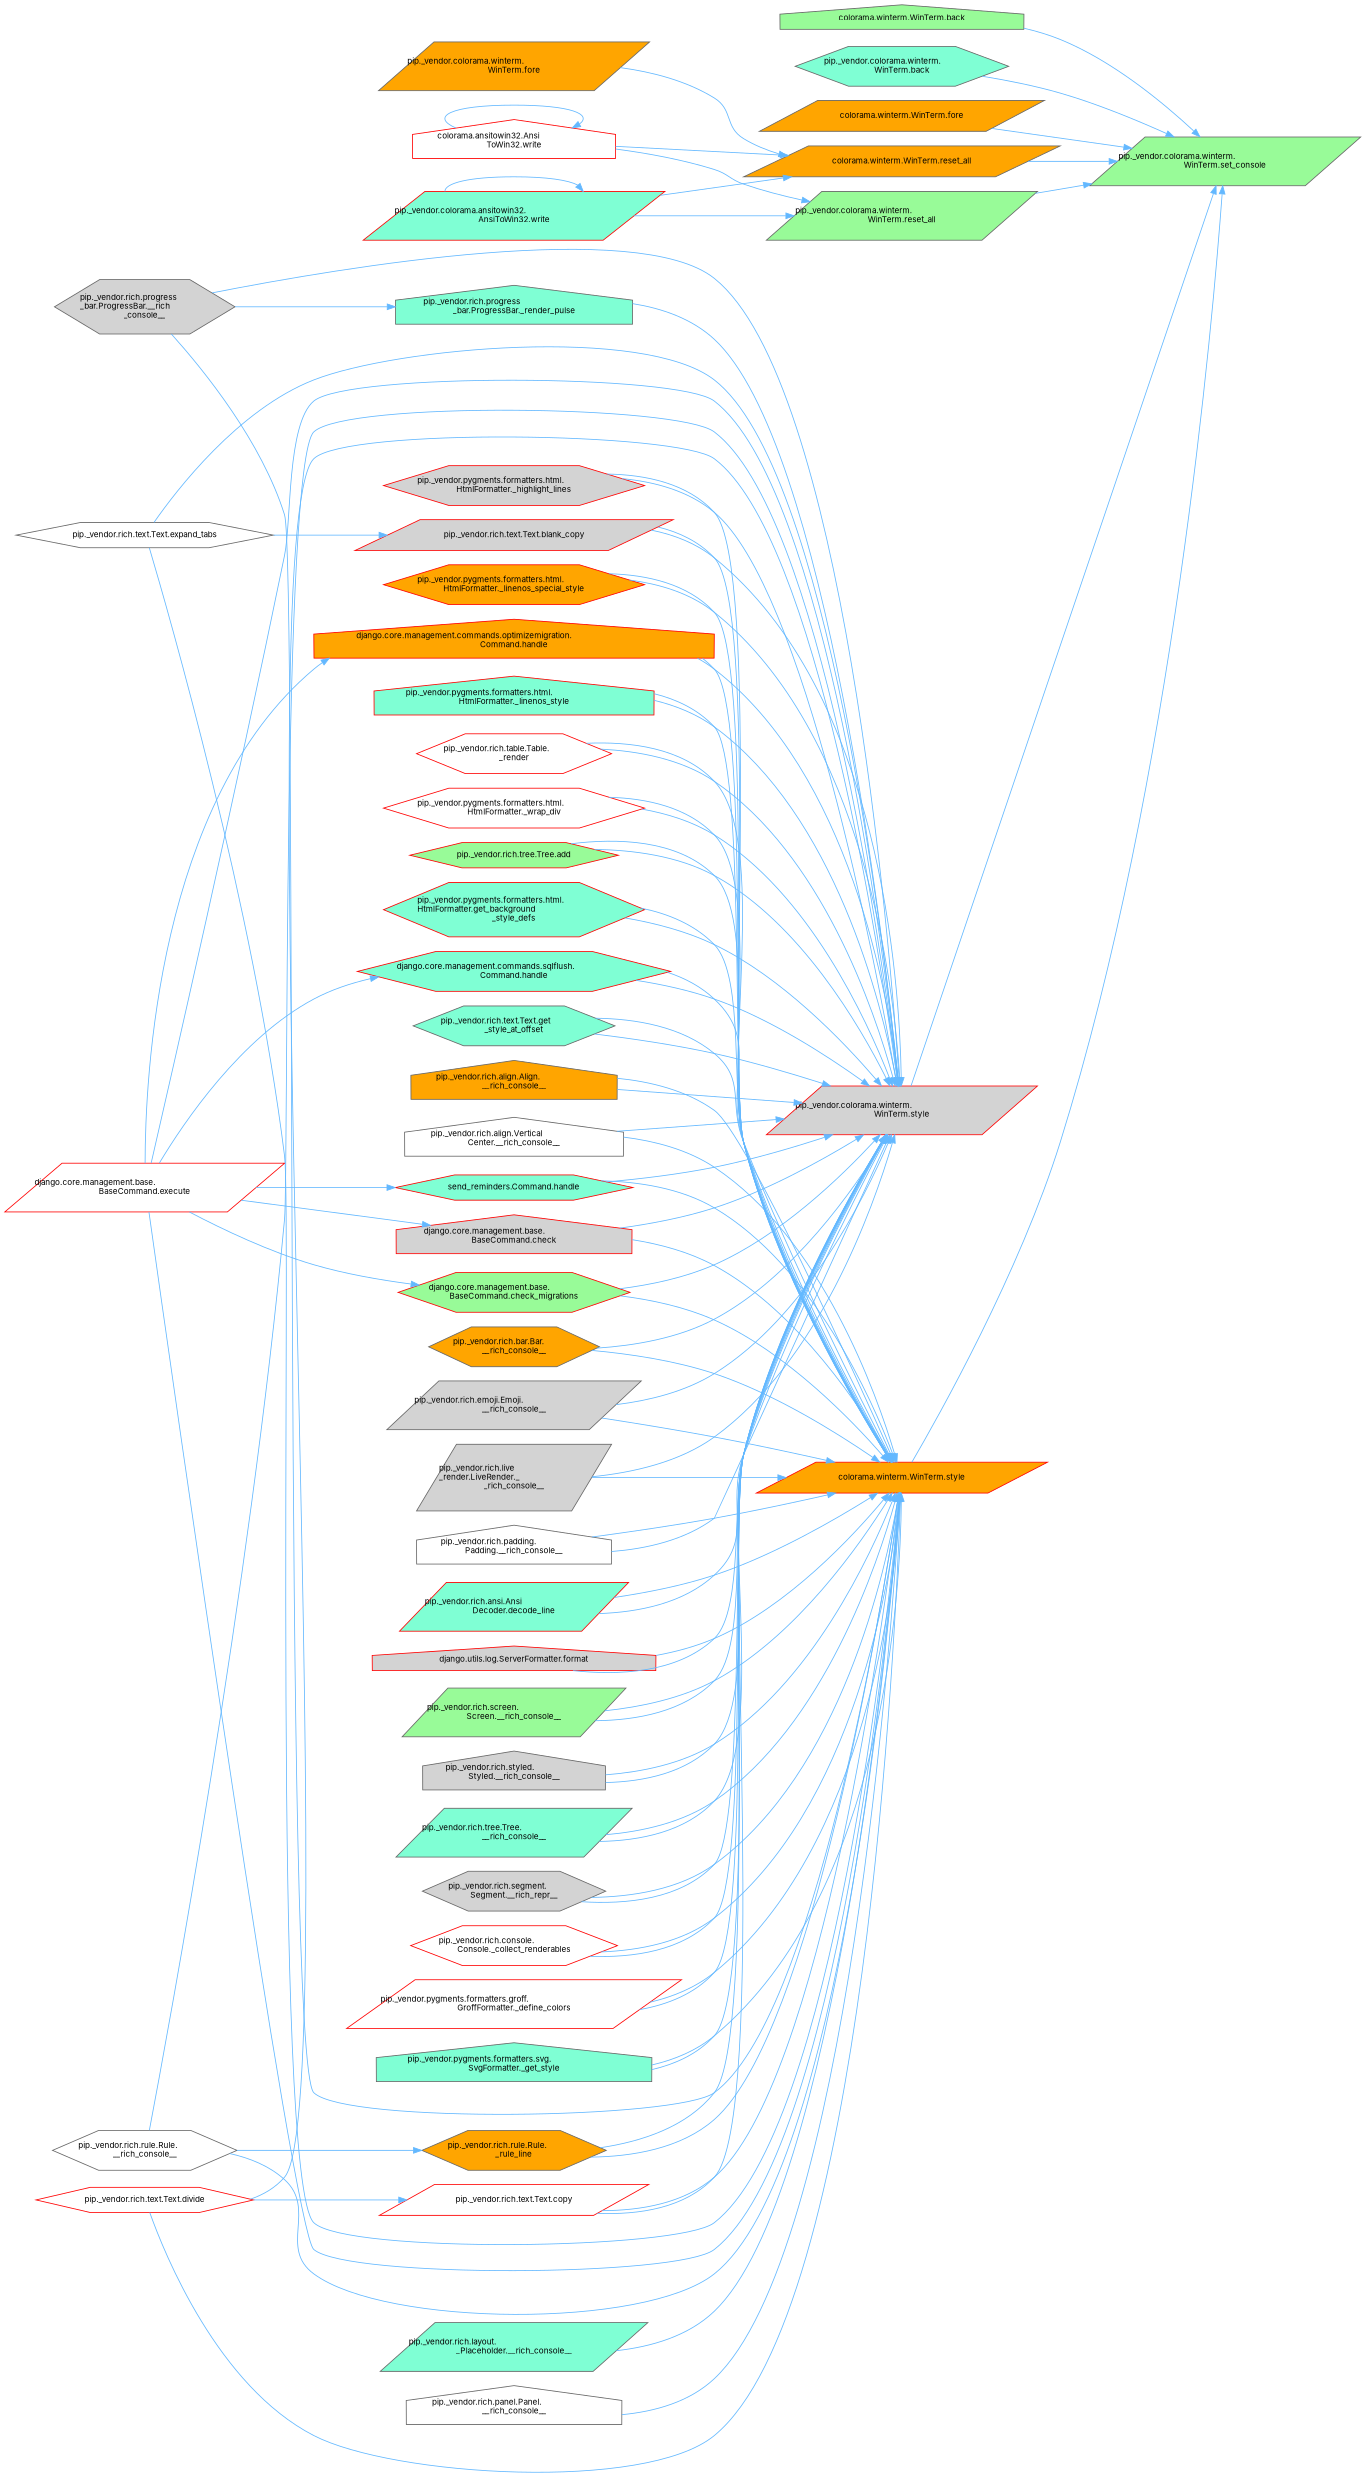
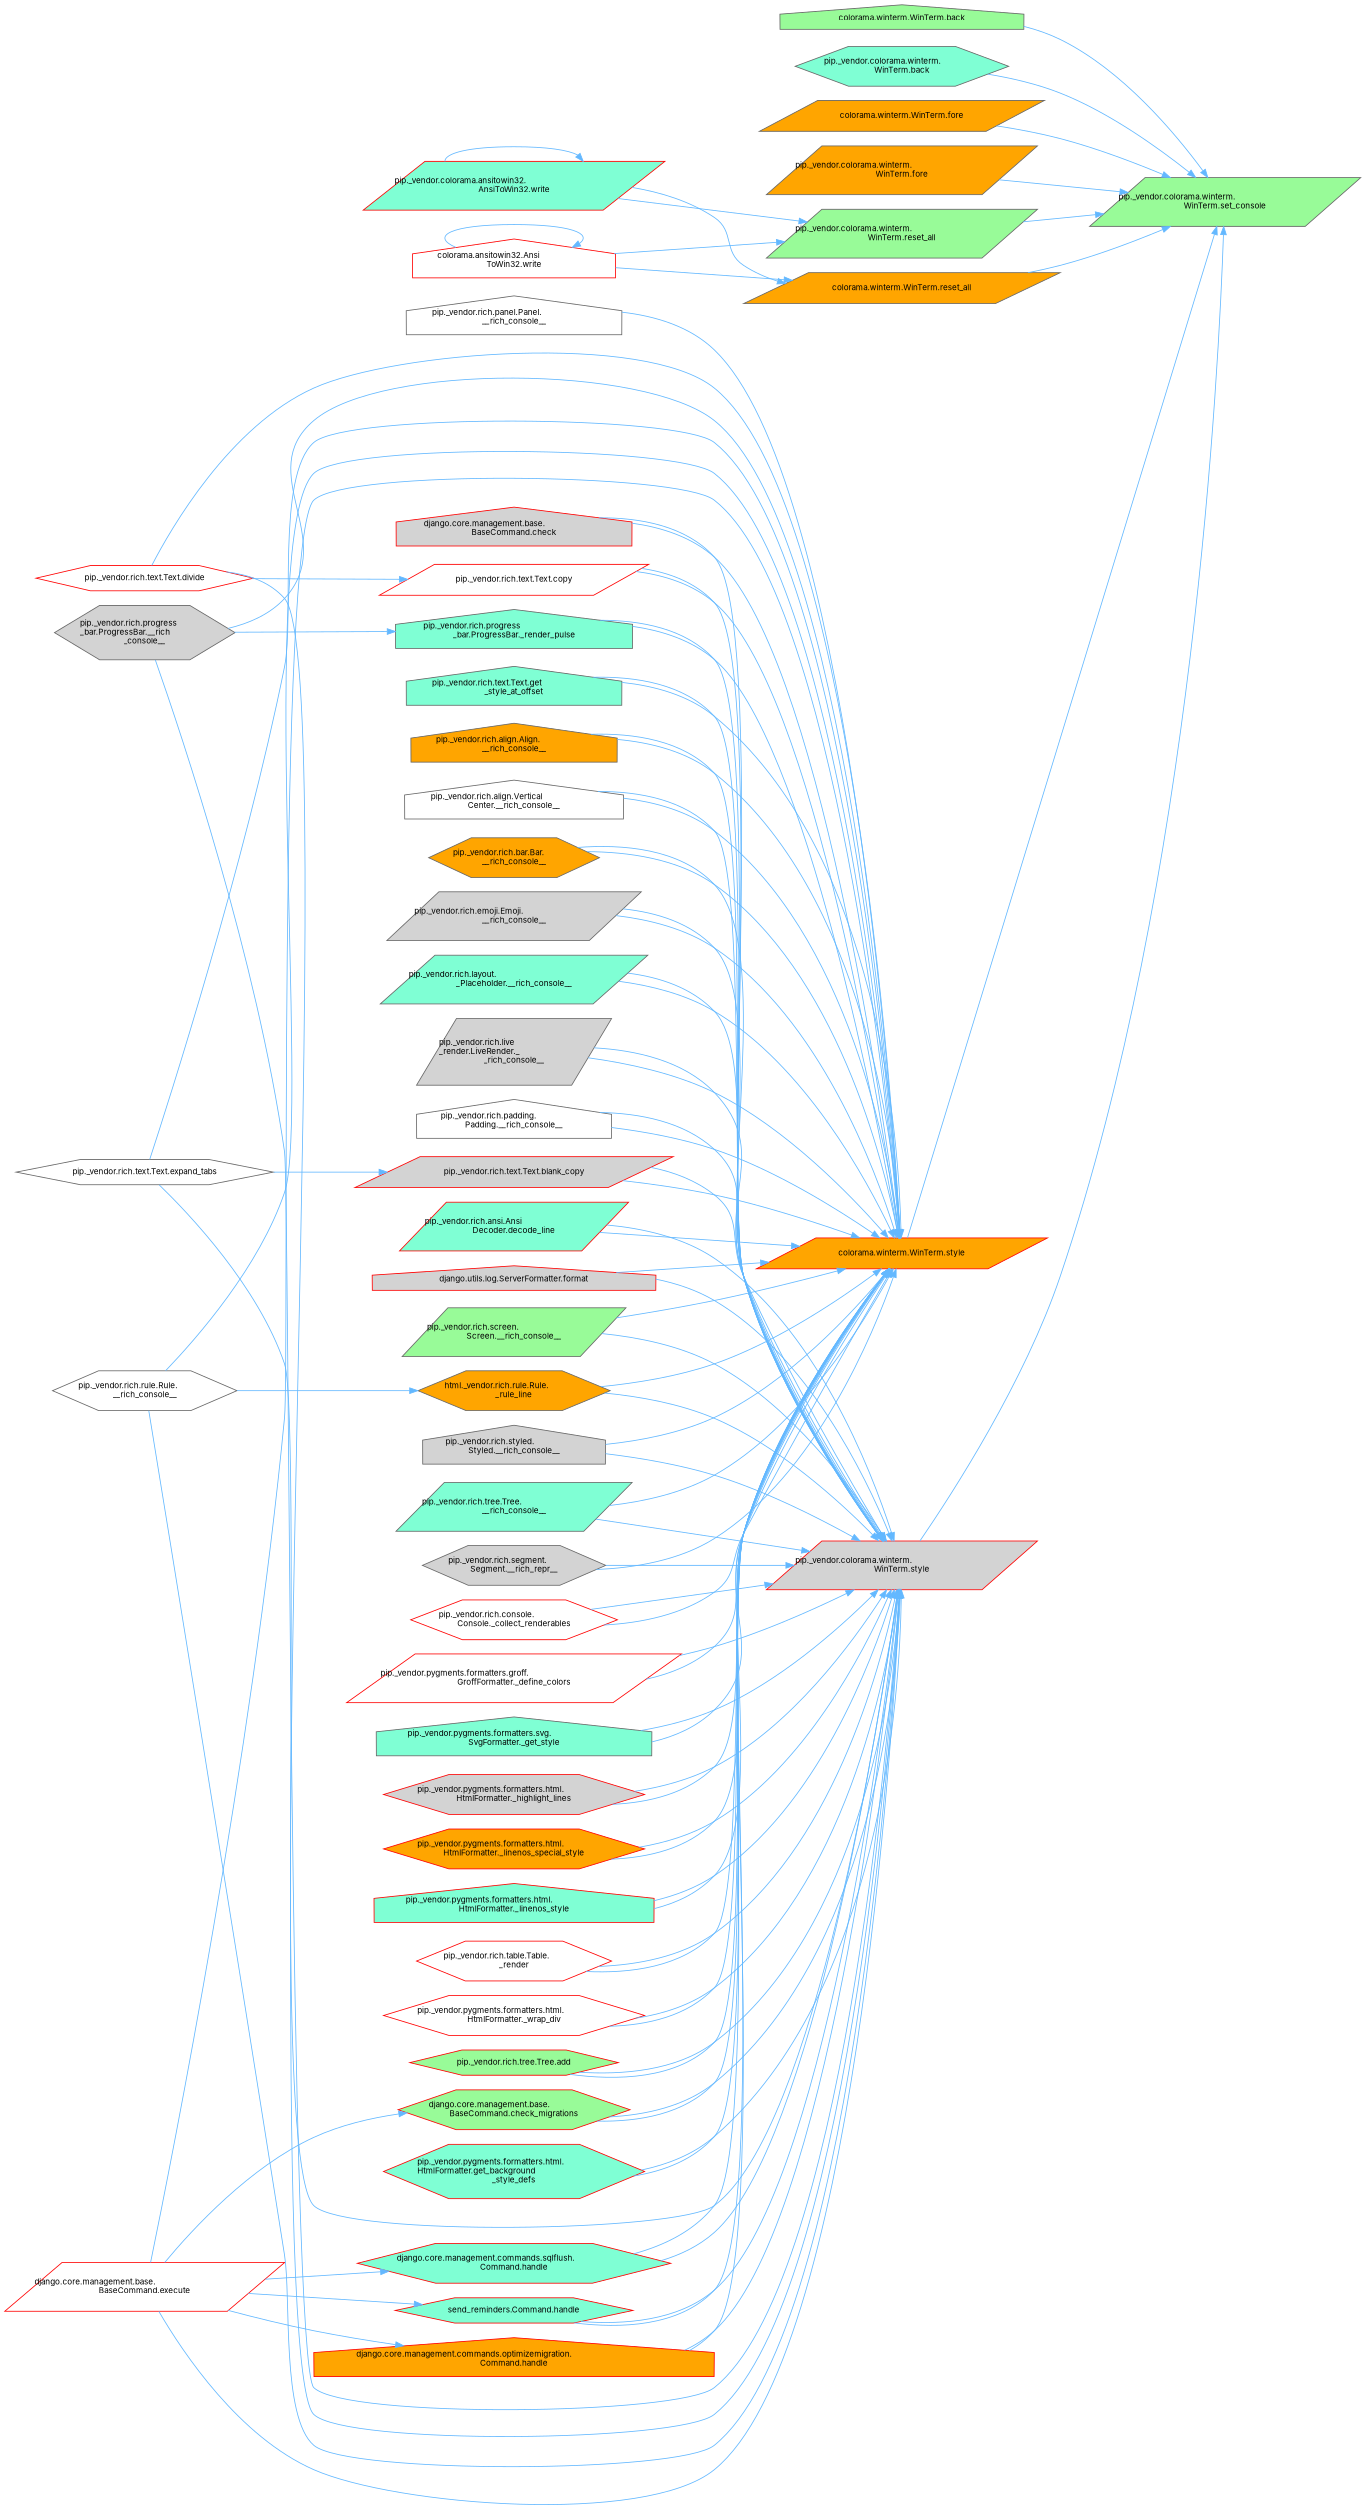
edge "pip._vendor.colorama.winterm. WinTerm.fore" -> "colorama.winterm.WinTerm.reset_all": now "pip._vendor.colorama.winterm. WinTerm.fore" -> "pip._vendor.colorama.winterm. WinTerm.set_console"
edge "pip._vendor.rich.progress _bar.ProgressBar._render_pulse" -> "colorama.winterm.WinTerm.style": added
node "pip._vendor.rich.text.Text.get _style_at_offset": shape hexagon -> house
edge "django.core.management.base. BaseCommand.execute" -> "django.core.management.base. BaseCommand.check": removed
edge "pip._vendor.rich.layout. _Placeholder.__rich_console__" -> "pip._vendor.colorama.winterm. WinTerm.style": added
node "pip._vendor.rich.rule.Rule. _rule_line": label "pip._vendor.rich.rule.Rule. _rule_line" -> "html._vendor.rich.rule.Rule. _rule_line"
